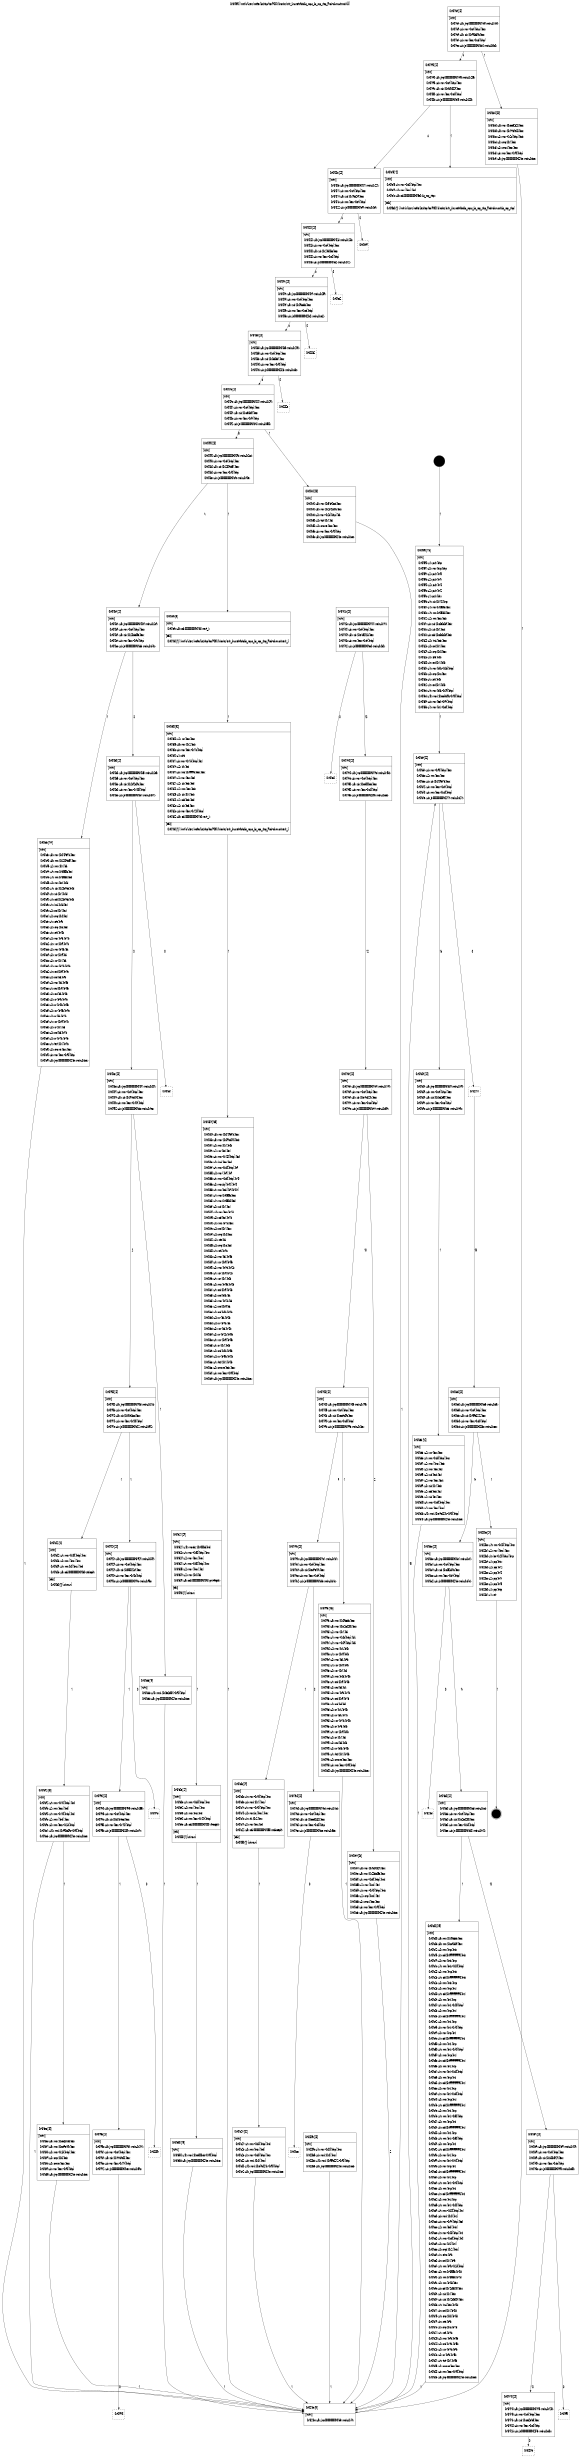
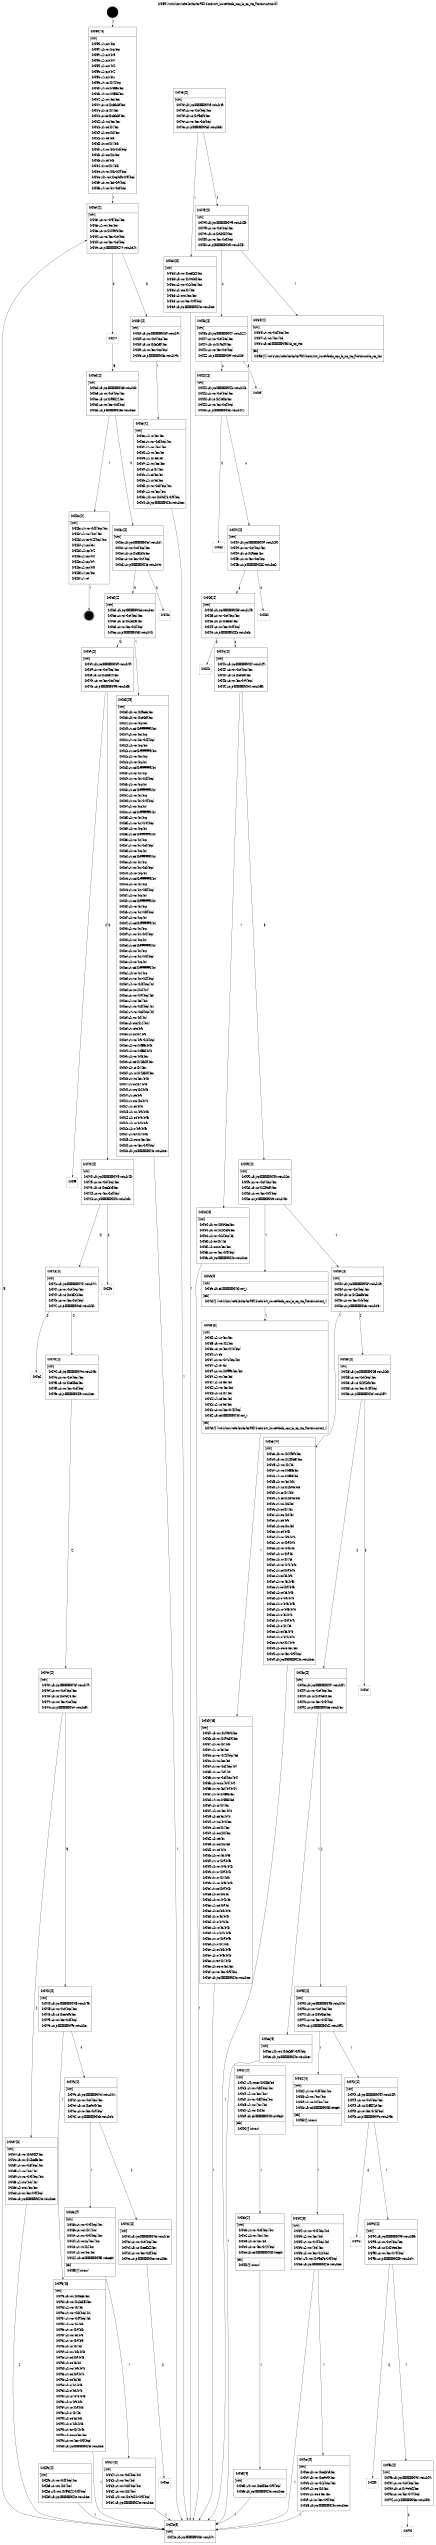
edge "0x401710 [28]" -> "0x40172c [28]": added, label "13"
